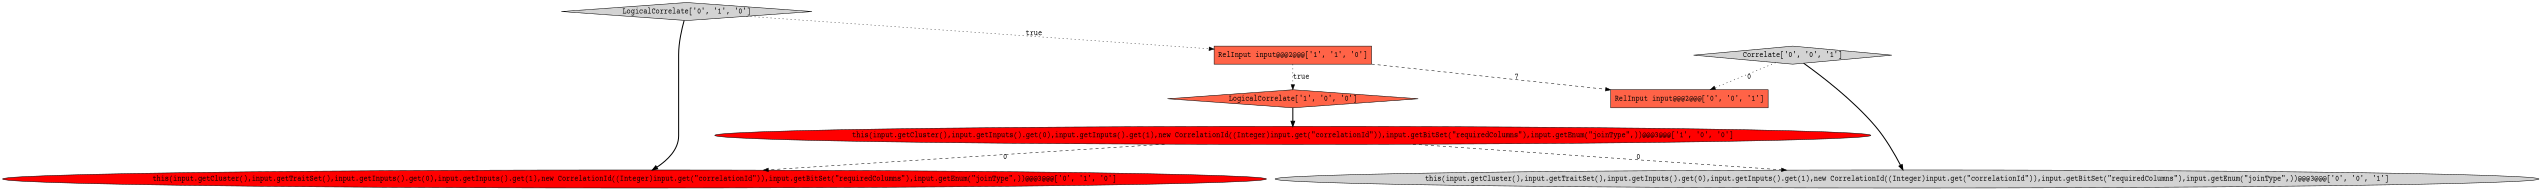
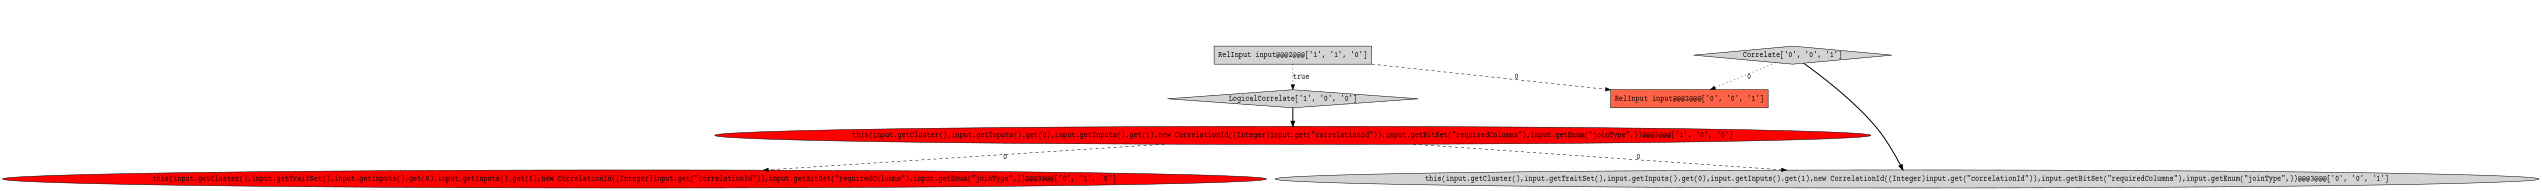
node "LogicalCorrelate['0', '1', '0']": removed
node "RelInput input@@@2@@@['1', '1', '0']": fillcolor tomato -> lightgray
edge "RelInput input@@@2@@@['1', '1', '0']" -> "RelInput input@@@2@@@['0', '0', '1']": label "7" -> "0"
node "LogicalCorrelate['1', '0', '0']": fillcolor tomato -> lightgray
